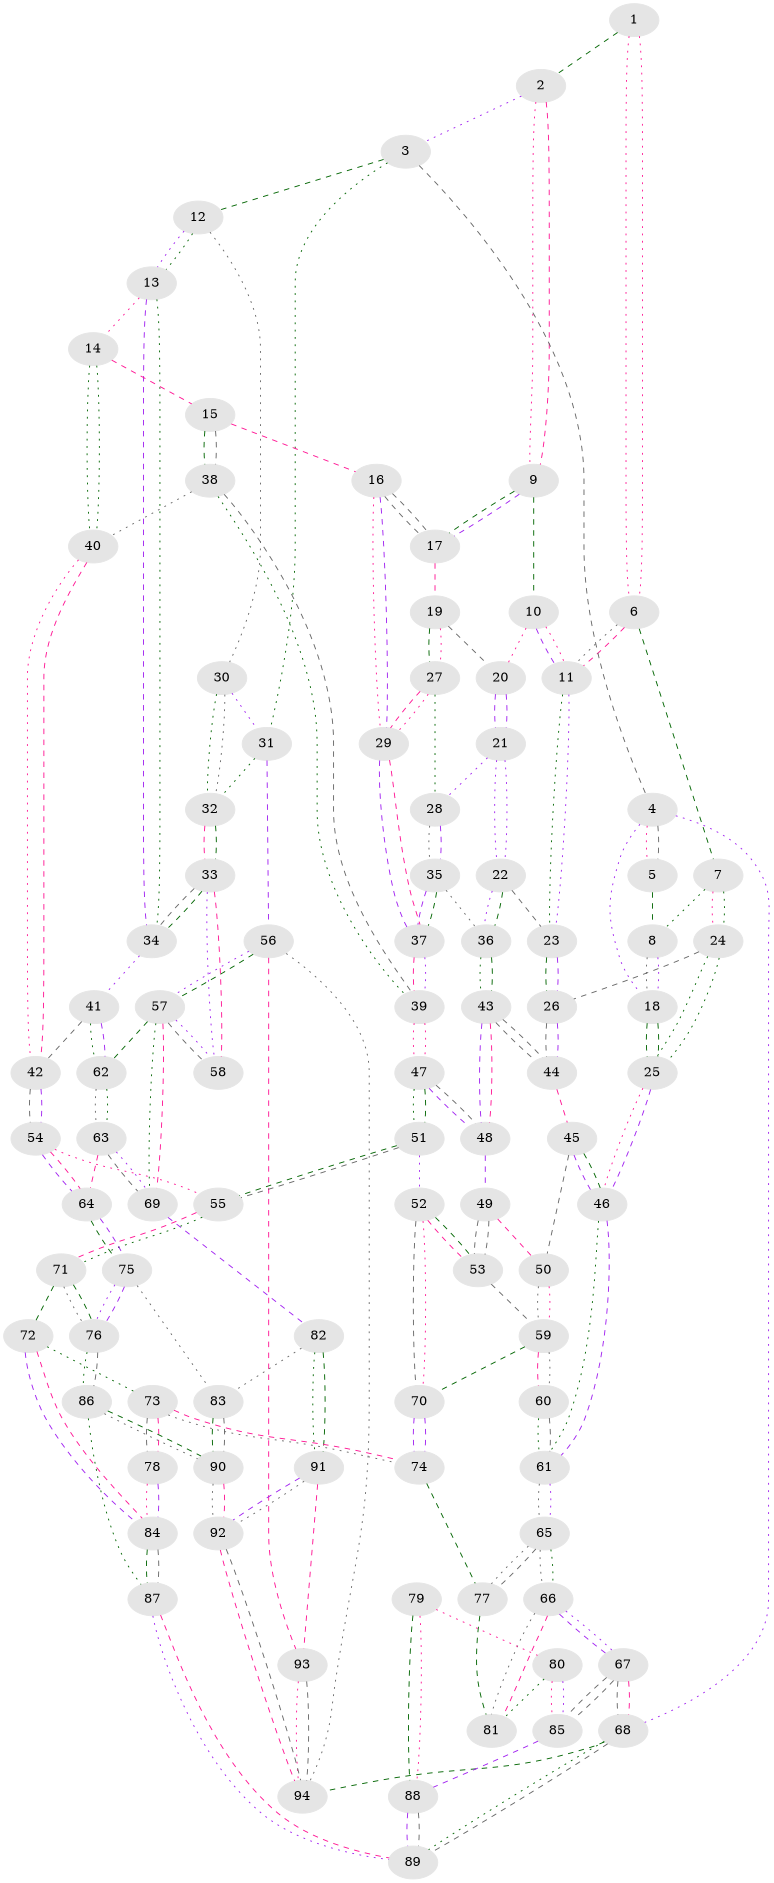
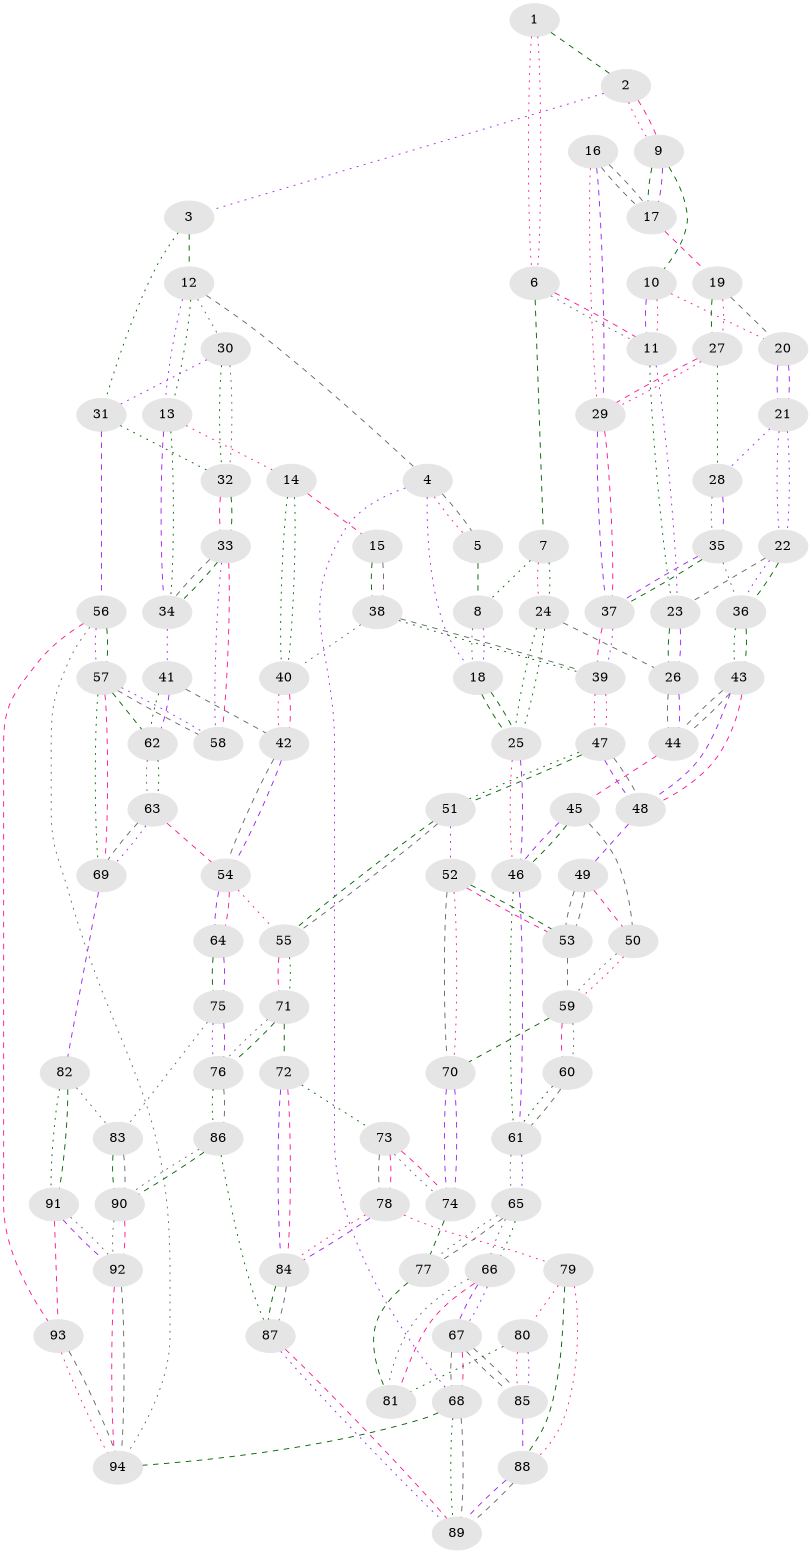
edge "15" -- "16": removed
edge "3" -- "4": now "12" -- "4"
edge "63" -- "64": now "63" -- "54"
edge "78" -- "79": added
